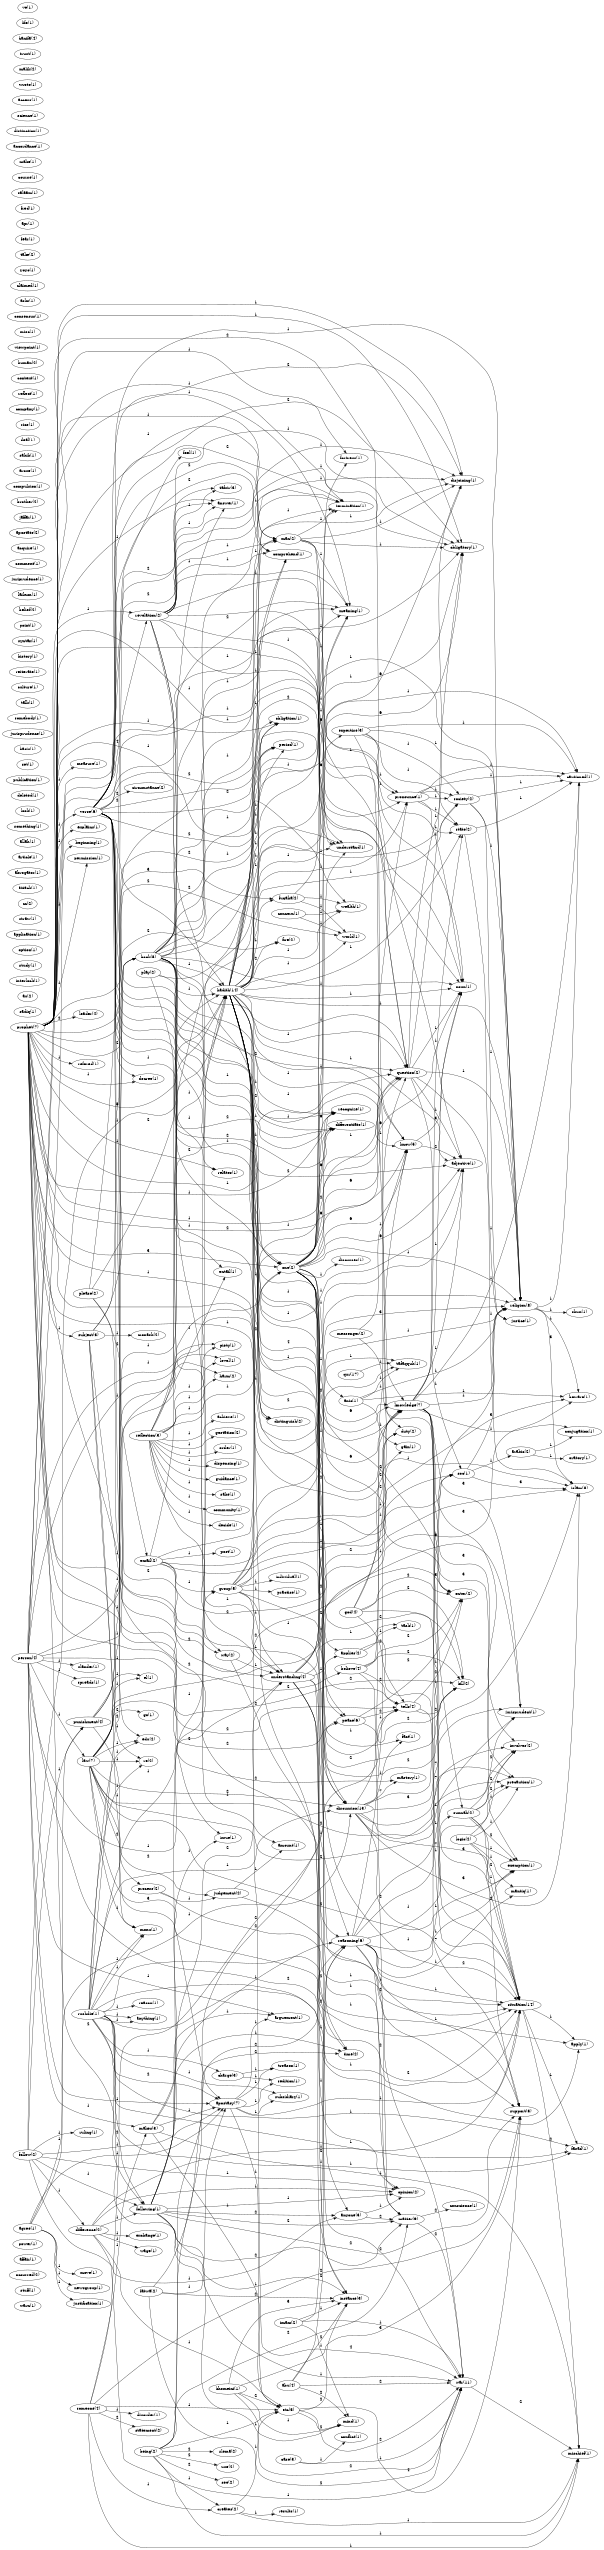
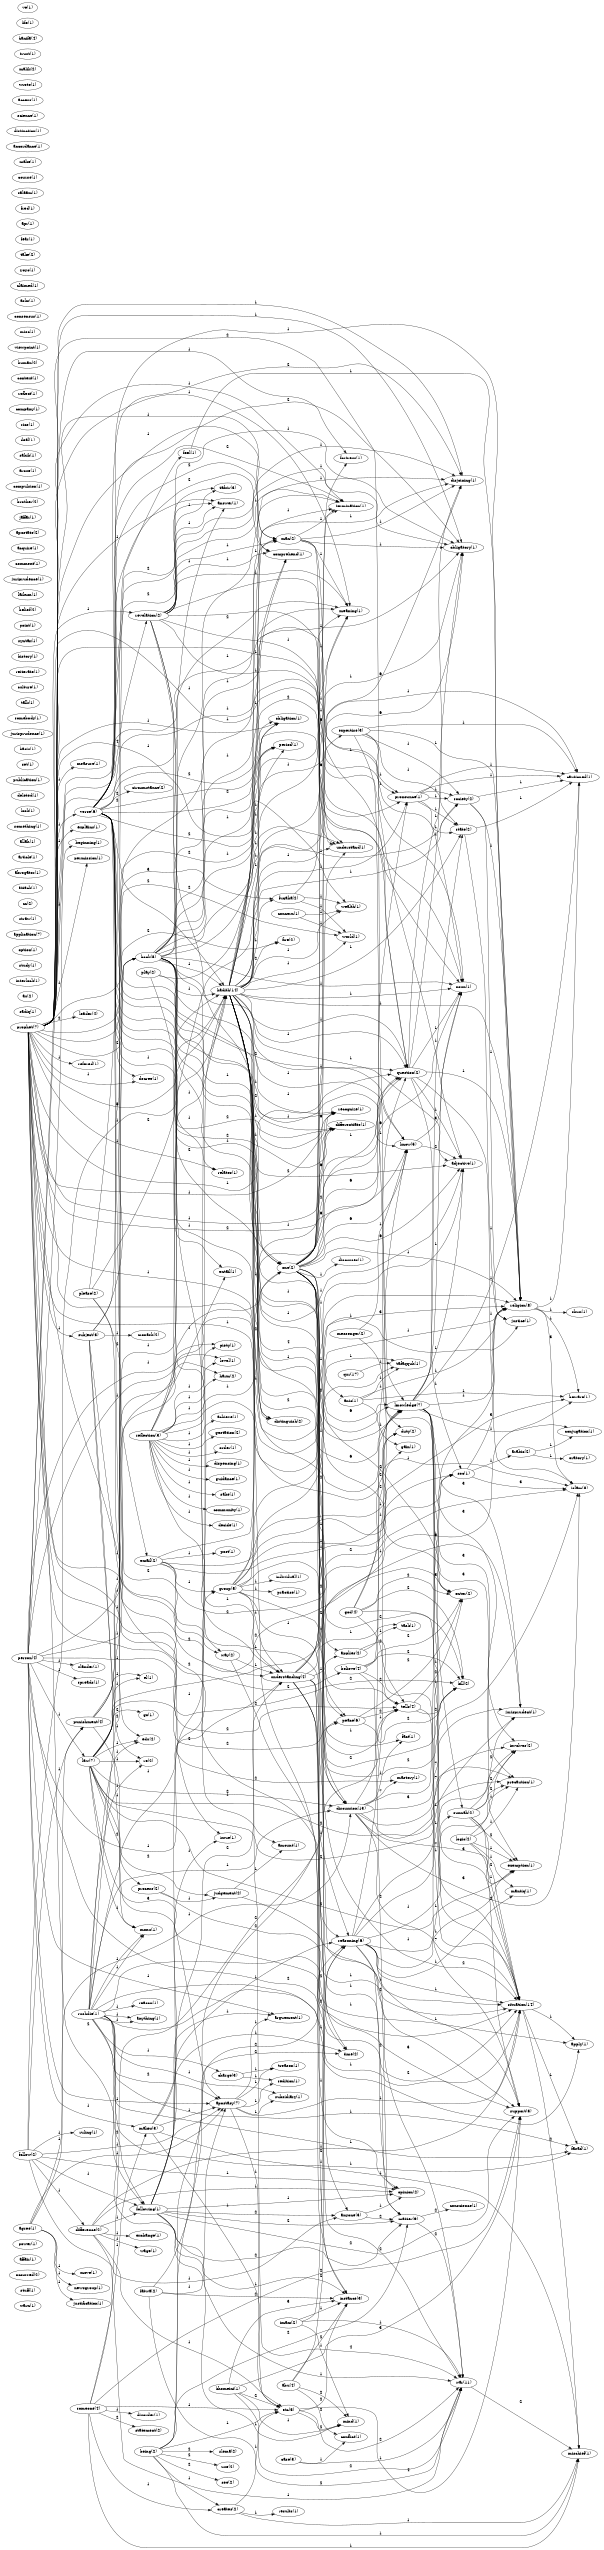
edge "email(2)" -> "religion(8)": now "feel(1)" -> "religion(8)"
node "application(1)": label "application(1)" -> "application(7)"
edge "prophet(7)" -> "one(2)": removed, label "3"
edge "reflection(3)" -> "justice(1)": added, label "1"
edge "understanding(4)" -> "support(3)": added, label "3"
edge "abu(4)" -> "war(11)": now "abu(4)" -> "conflict(1)"
